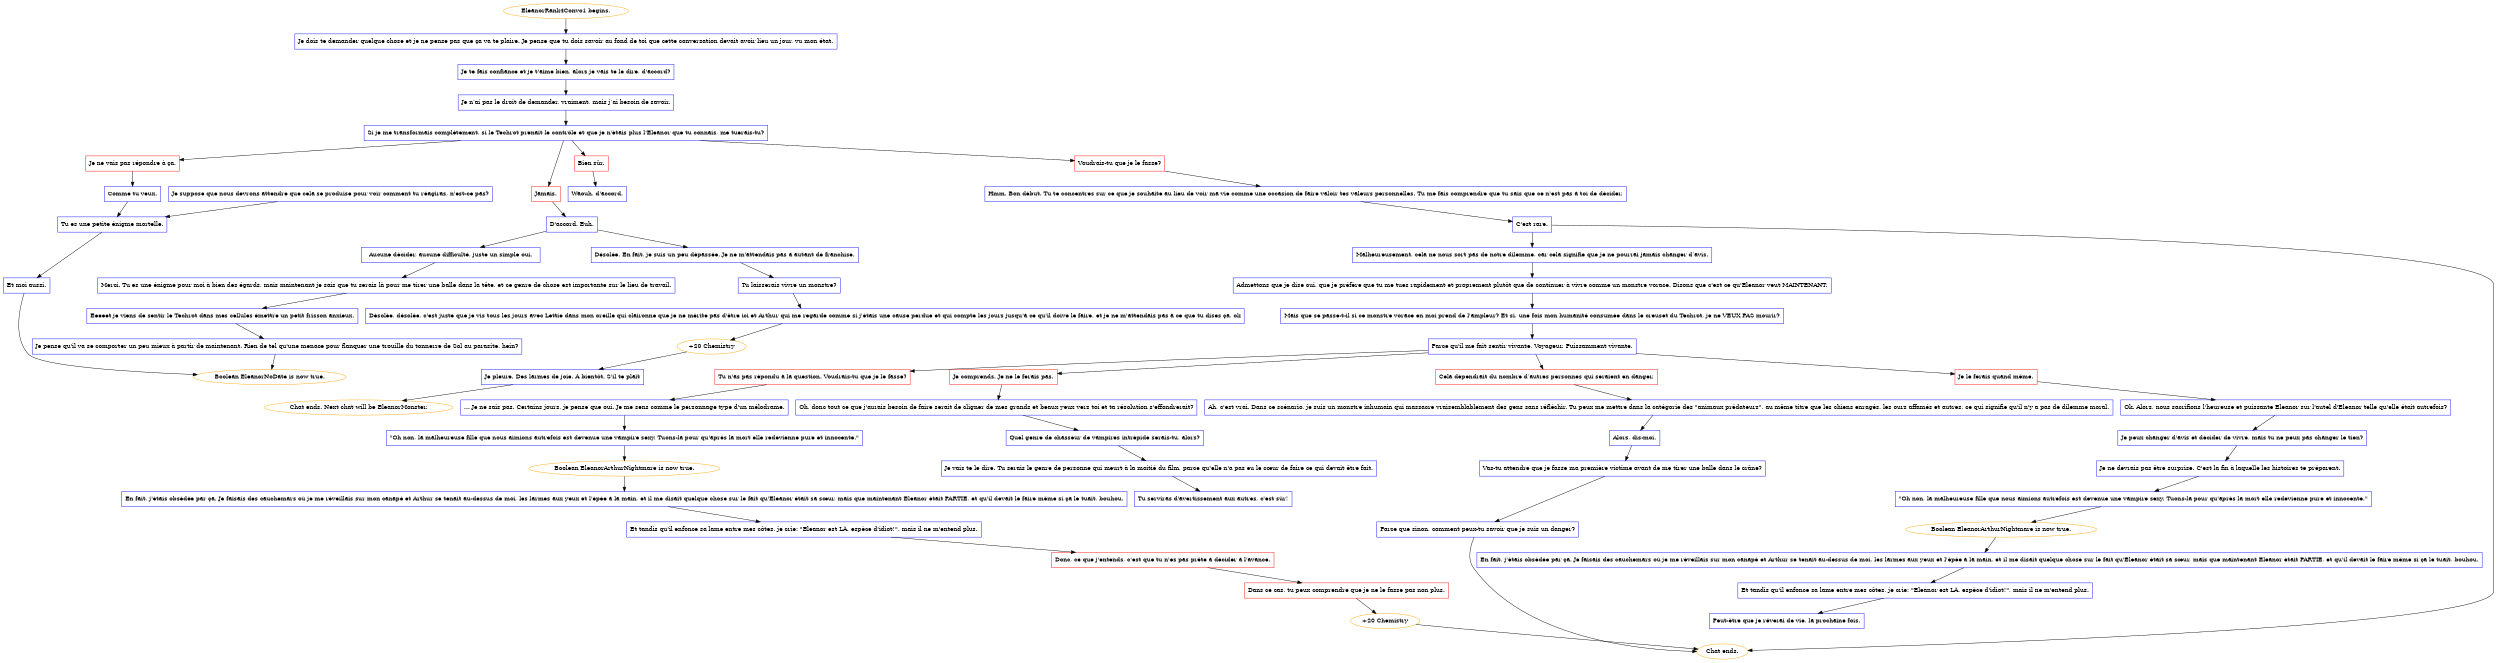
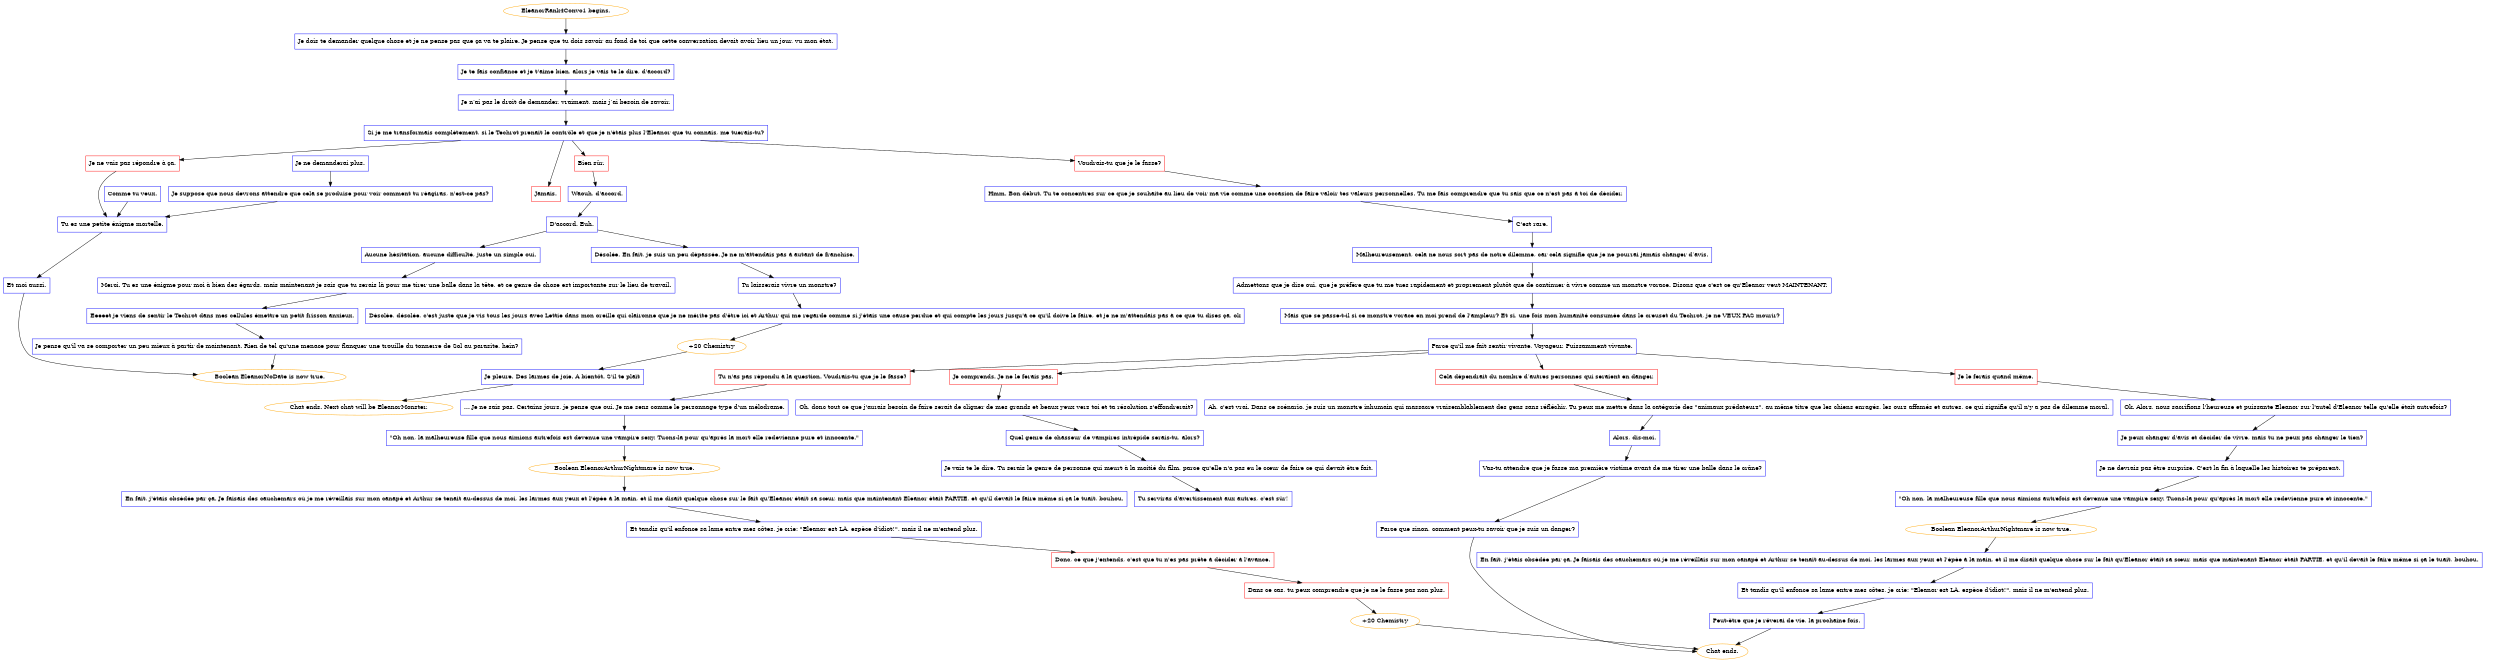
node "Je ne demanderai plus.": added
edge "Je ne vais pas répondre à ça." -> "Comme tu veux.": now "Je ne vais pas répondre à ça." -> "Tu es une petite énigme mortelle."
edge "Jamais." -> "D'accord. Euh.": now "Waouh, d'accord." -> "D'accord. Euh."
node "Aucune décider, aucune difficulté, juste un simple oui.": label "Aucune décider, aucune difficulté, juste un simple oui." -> "Aucune hésitation, aucune difficulté, juste un simple oui."
edge "C'est rare." -> "Chat ends.": now "Peut-être que je rêverai de vie, la prochaine fois." -> "Chat ends."
